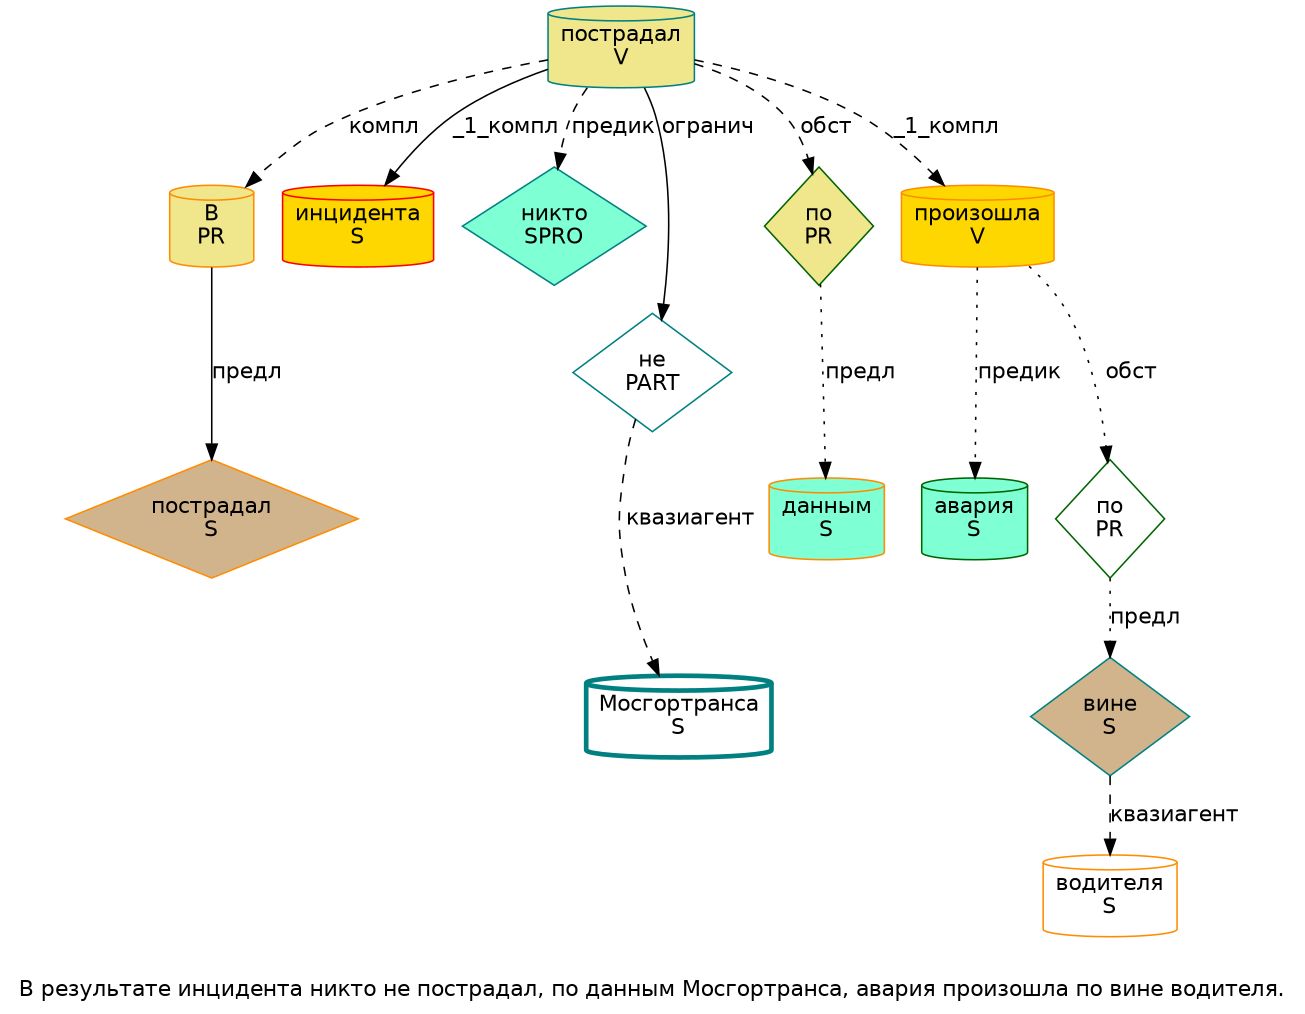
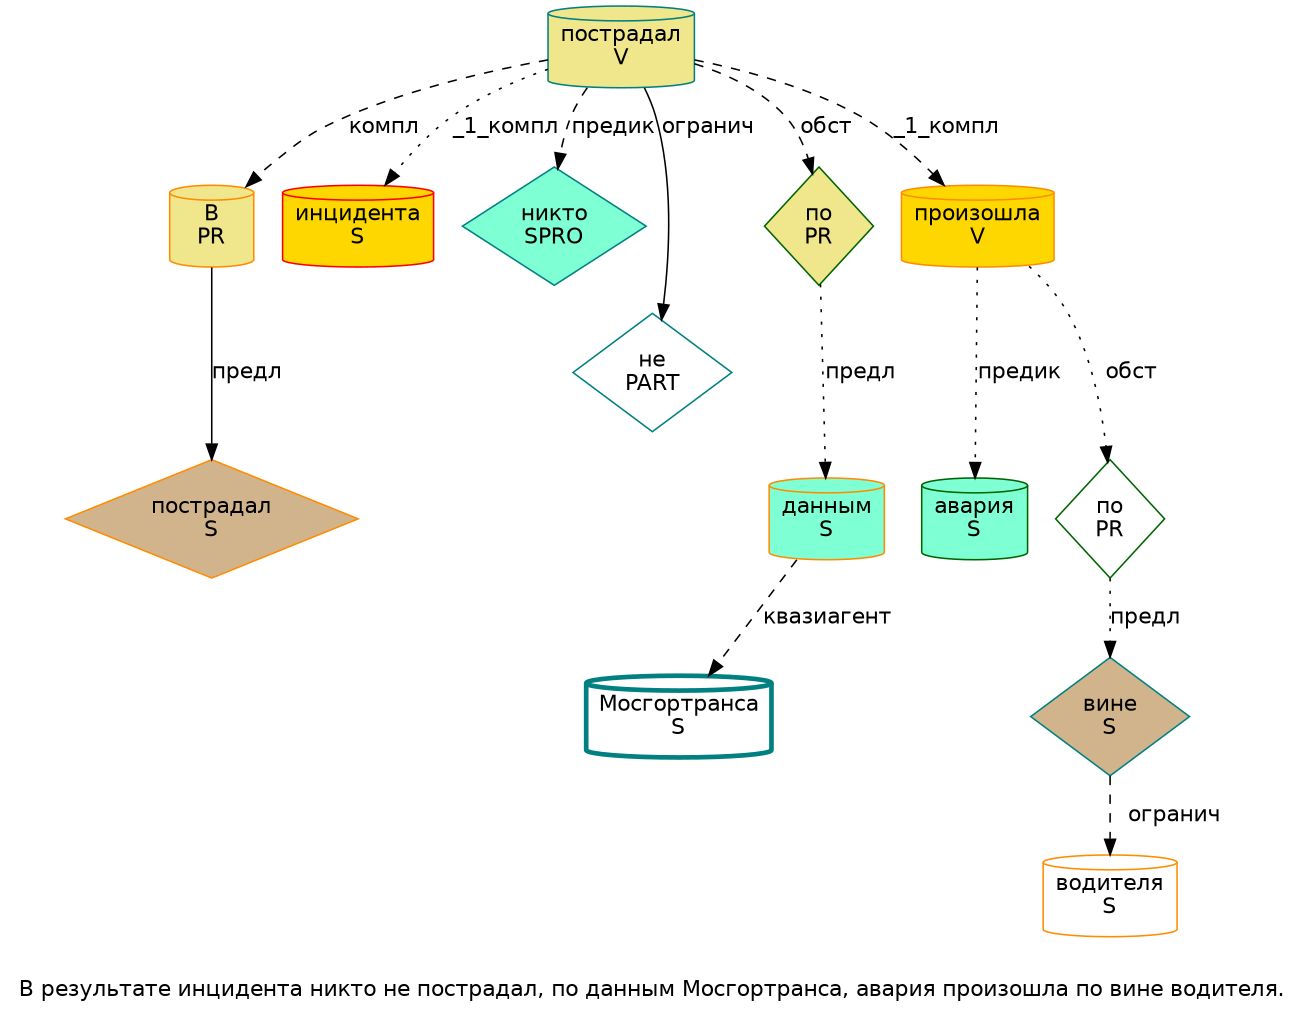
edge "пострадал V" -> "инцидента S": style solid -> dotted
edge "не PART" -> "Мосгортранса S": now "данным S" -> "Мосгортранса S"
edge "вине S" -> "водителя S": label "квазиагент" -> "огранич"
